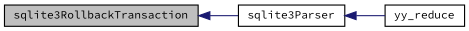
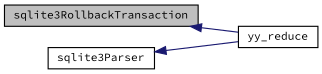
edge "sqlite3Parser" -> "sqlite3RollbackTransaction": now "yy_reduce" -> "sqlite3RollbackTransaction"
